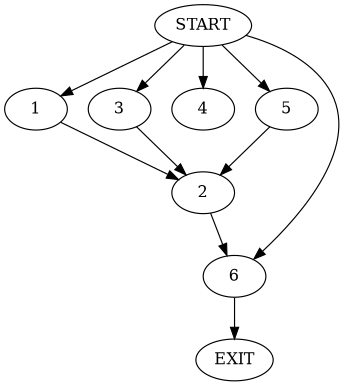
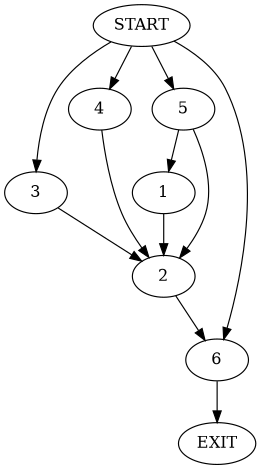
edge "START" -> "1": now "5" -> "1"
edge "4" -> "2": added
